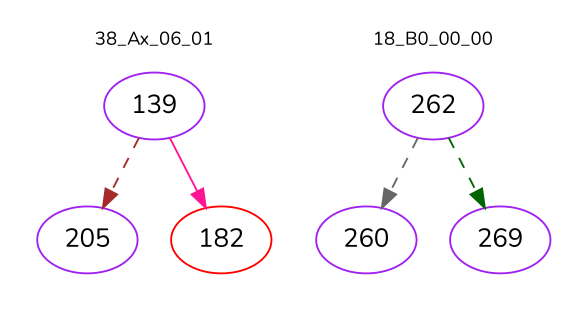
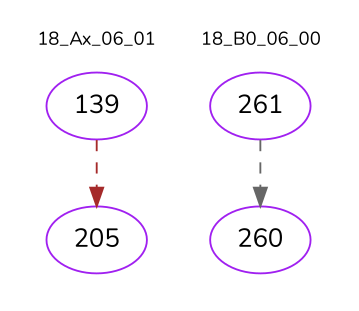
cluster "38_Ax_06_01": label "38_Ax_06_01" -> "18_Ax_06_01"
cluster "18_B0_00_00": label "18_B0_00_00" -> "18_B0_06_00"
node "262": label "262" -> "261"
node "182": removed
node "269": removed
